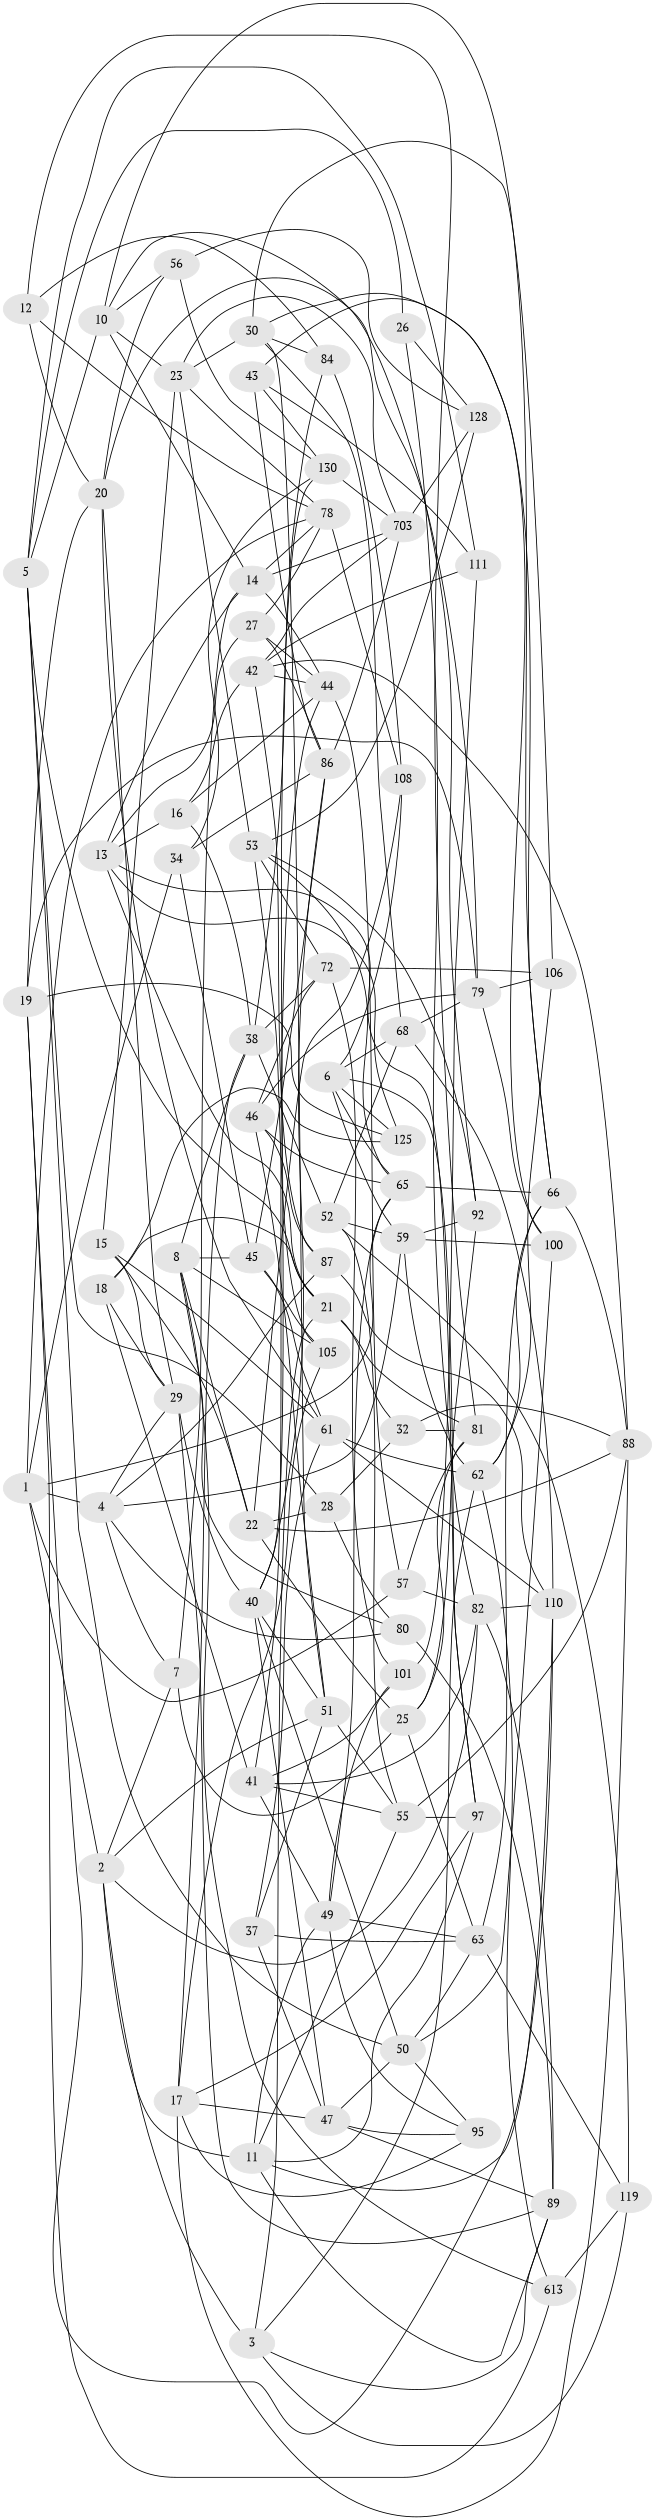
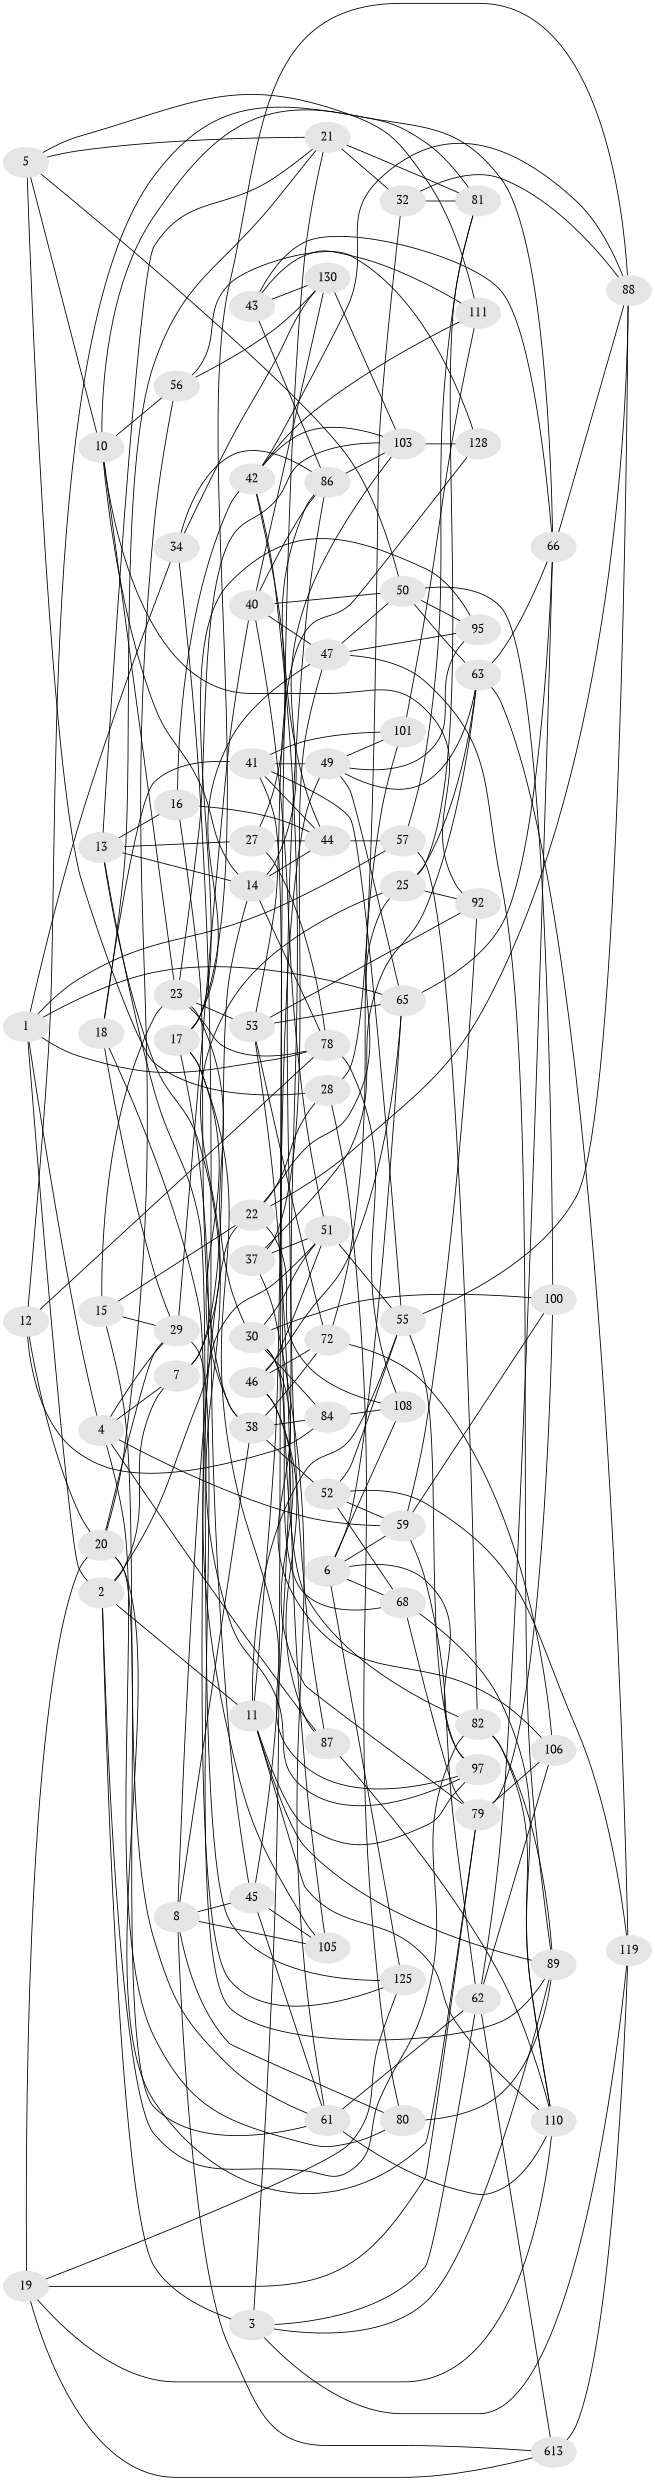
node "26": removed
node "703": label "703" -> "103"
